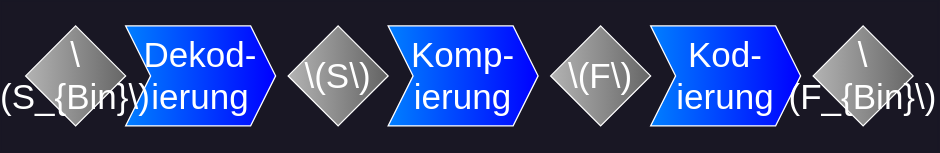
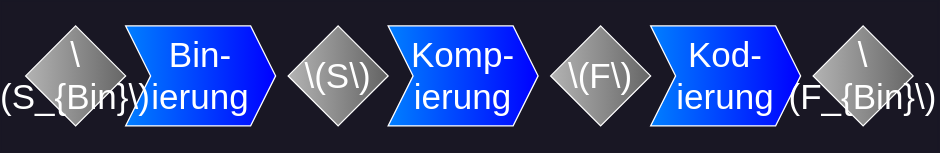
node "Dekod-ierung": label "Dekod-ierung" -> "Bin-ierung"
